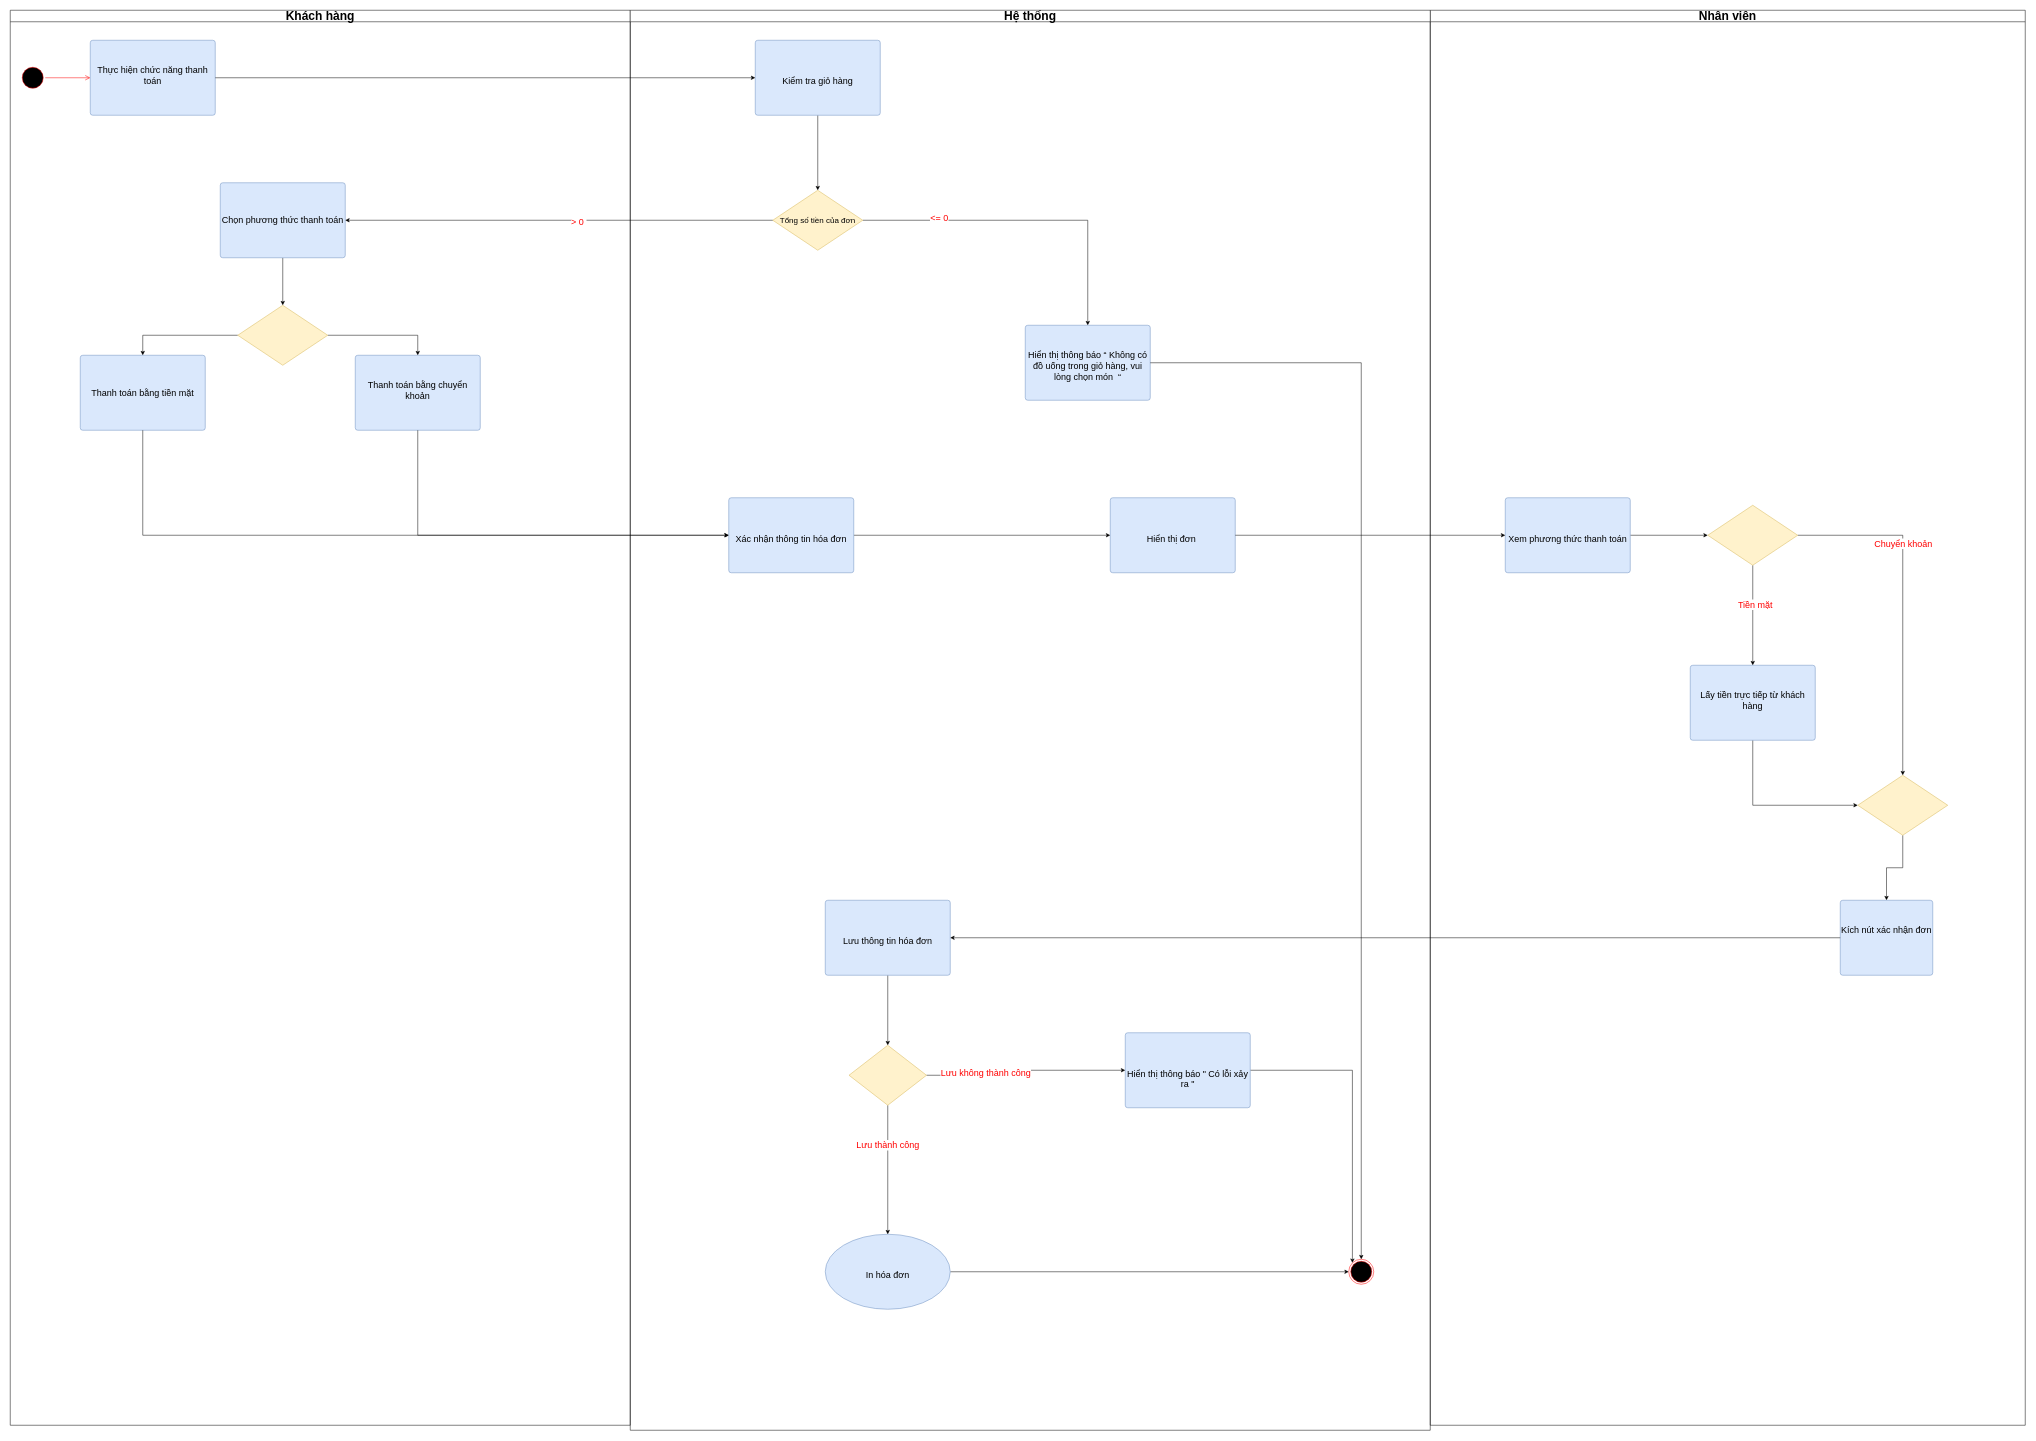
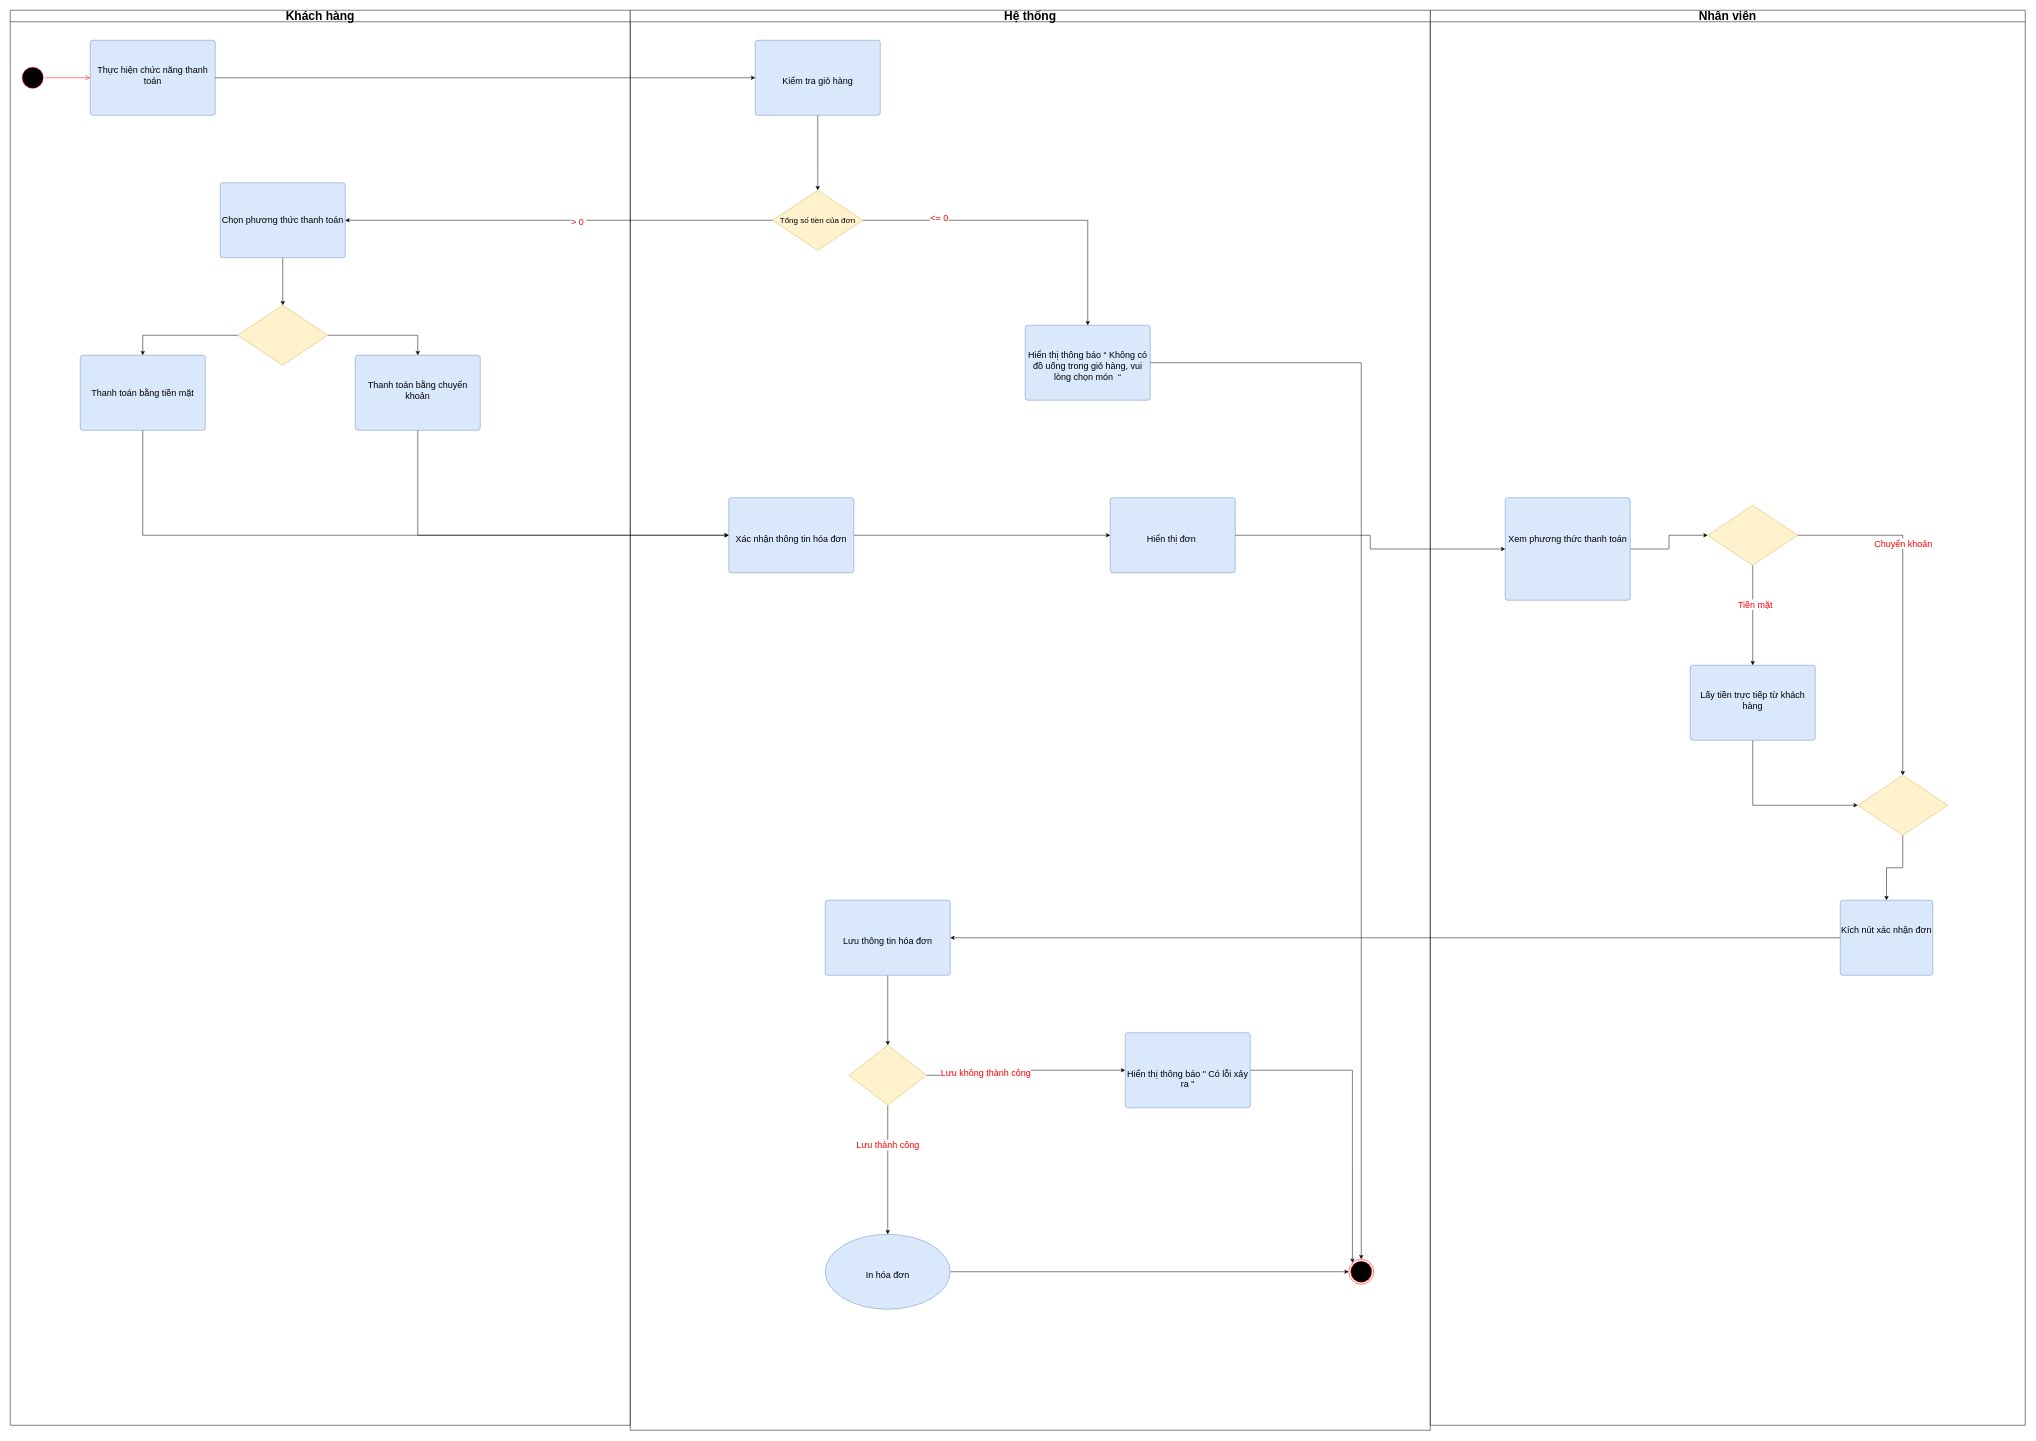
node "Xem phương thức thanh toán": size 125x75 -> 125x103
